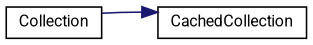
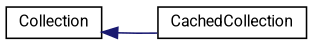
edge "Collection" -> "CachedCollection": reversed
